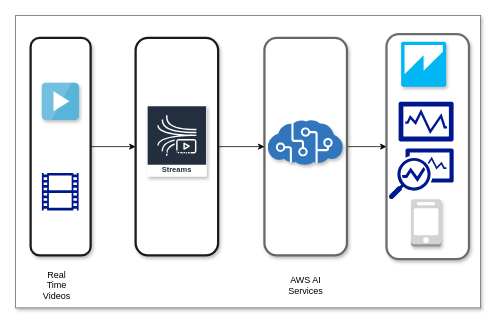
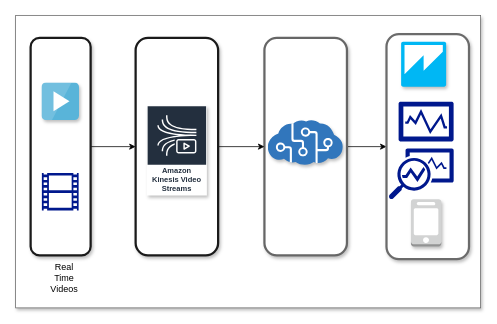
node "Amazon Kinesis Video Streams": size 60x71 -> 60x90
node "Real Time Videos": moved (57, 285) -> (64, 278)
node "AWS AI Services": removed
